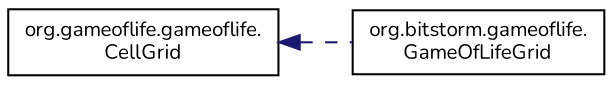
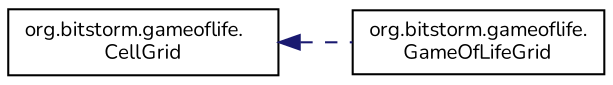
node "org.gameoflife.gameoflife. CellGrid": label "org.gameoflife.gameoflife. CellGrid" -> "org.bitstorm.gameoflife. CellGrid"
